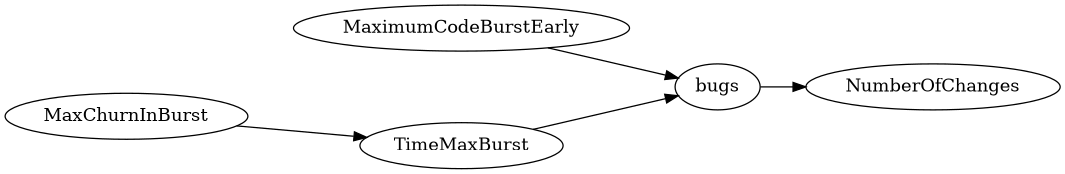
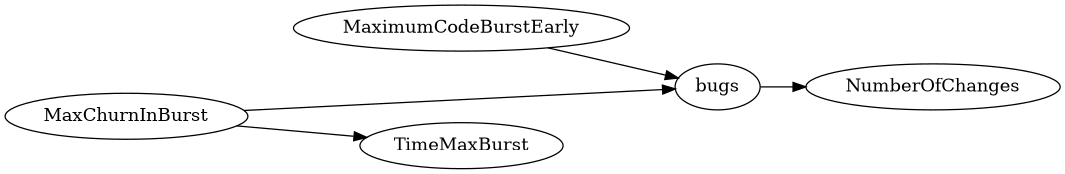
edge "TimeMaxBurst" -> "bugs": now "MaxChurnInBurst" -> "bugs"
